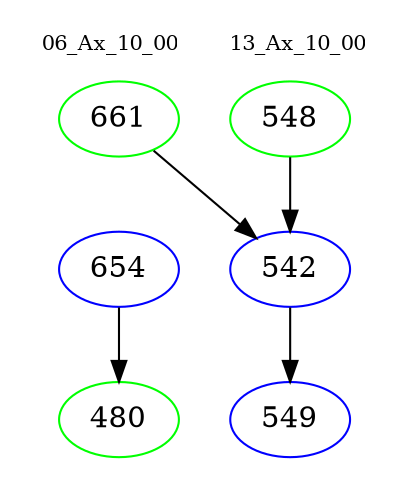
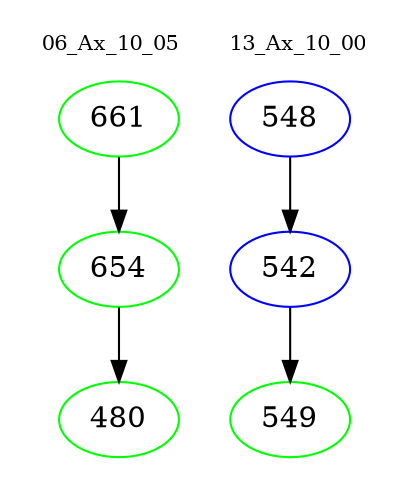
cluster "06_Ax_10_00": label "06_Ax_10_00" -> "06_Ax_10_05"
node "548": color green -> blue
edge "661" -> "542": now "661" -> "654"
node "654": color blue -> green
node "549": color blue -> green
